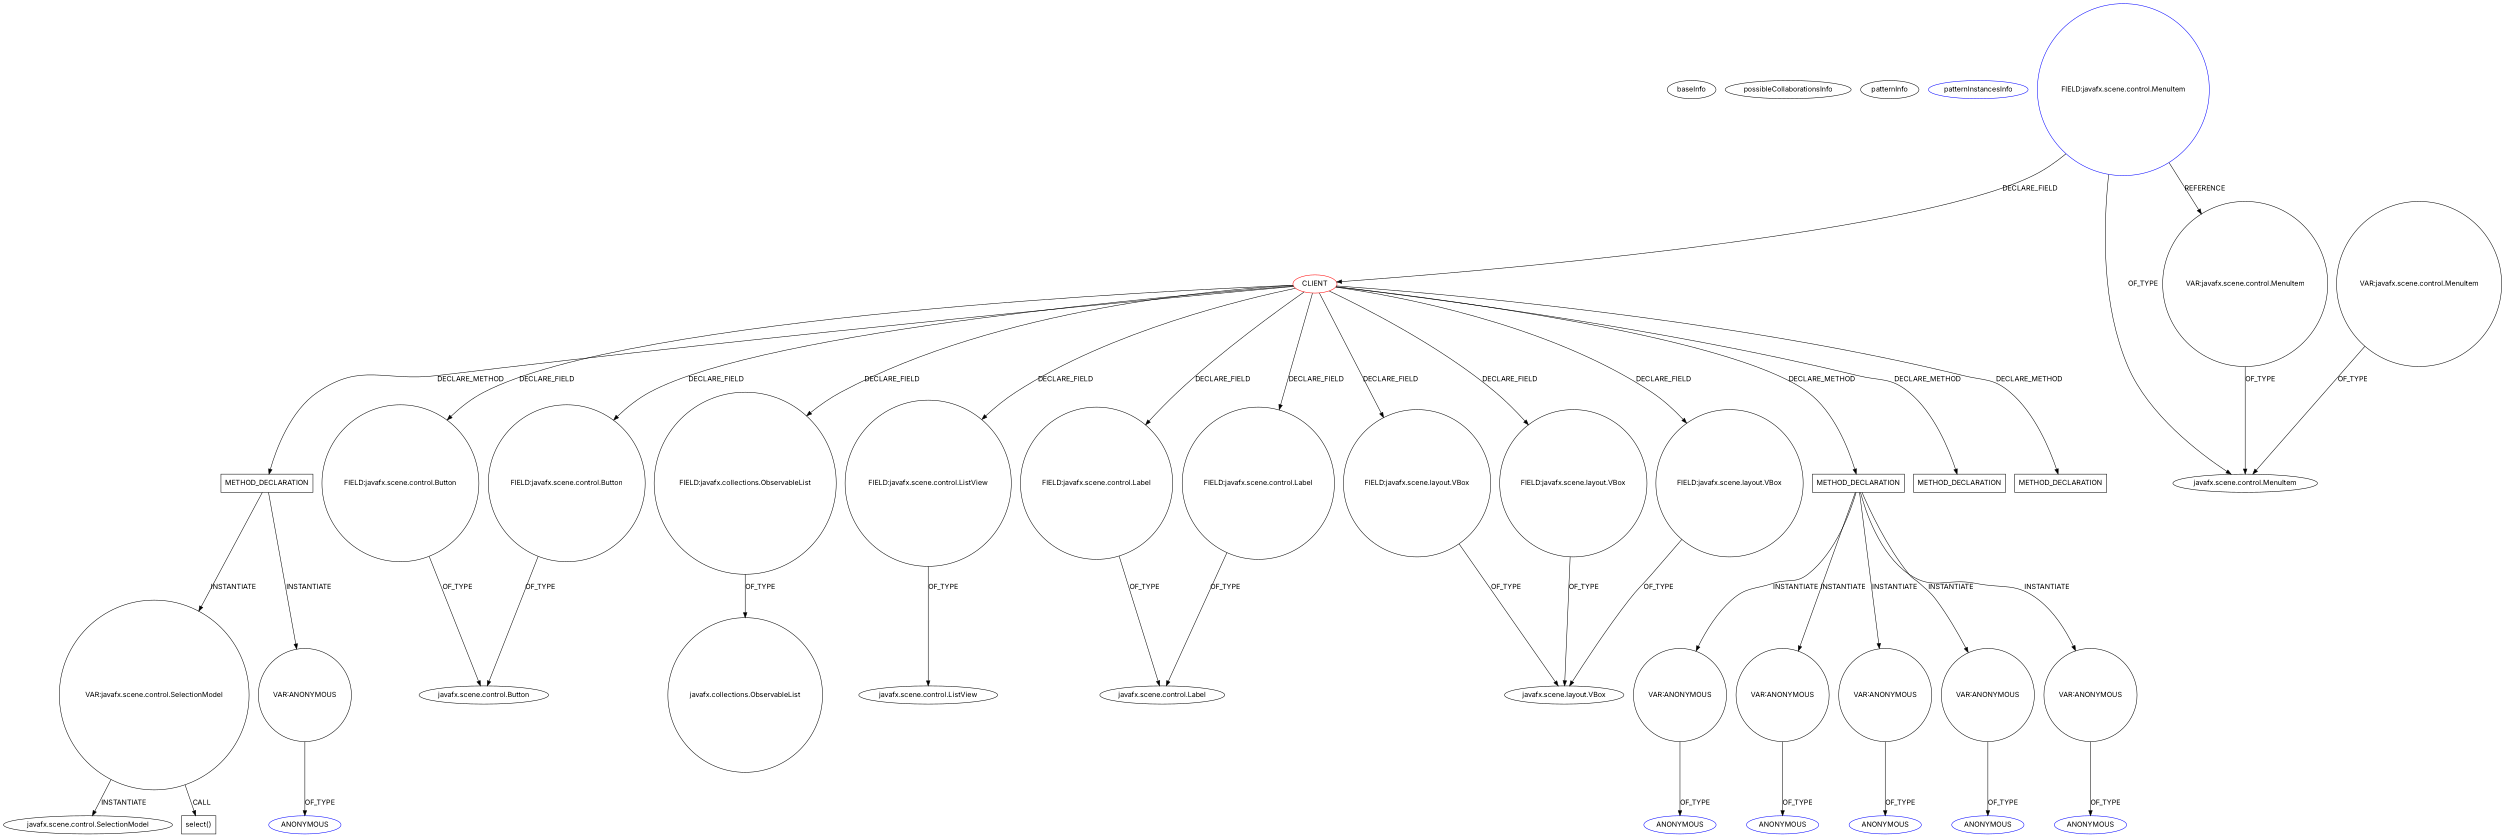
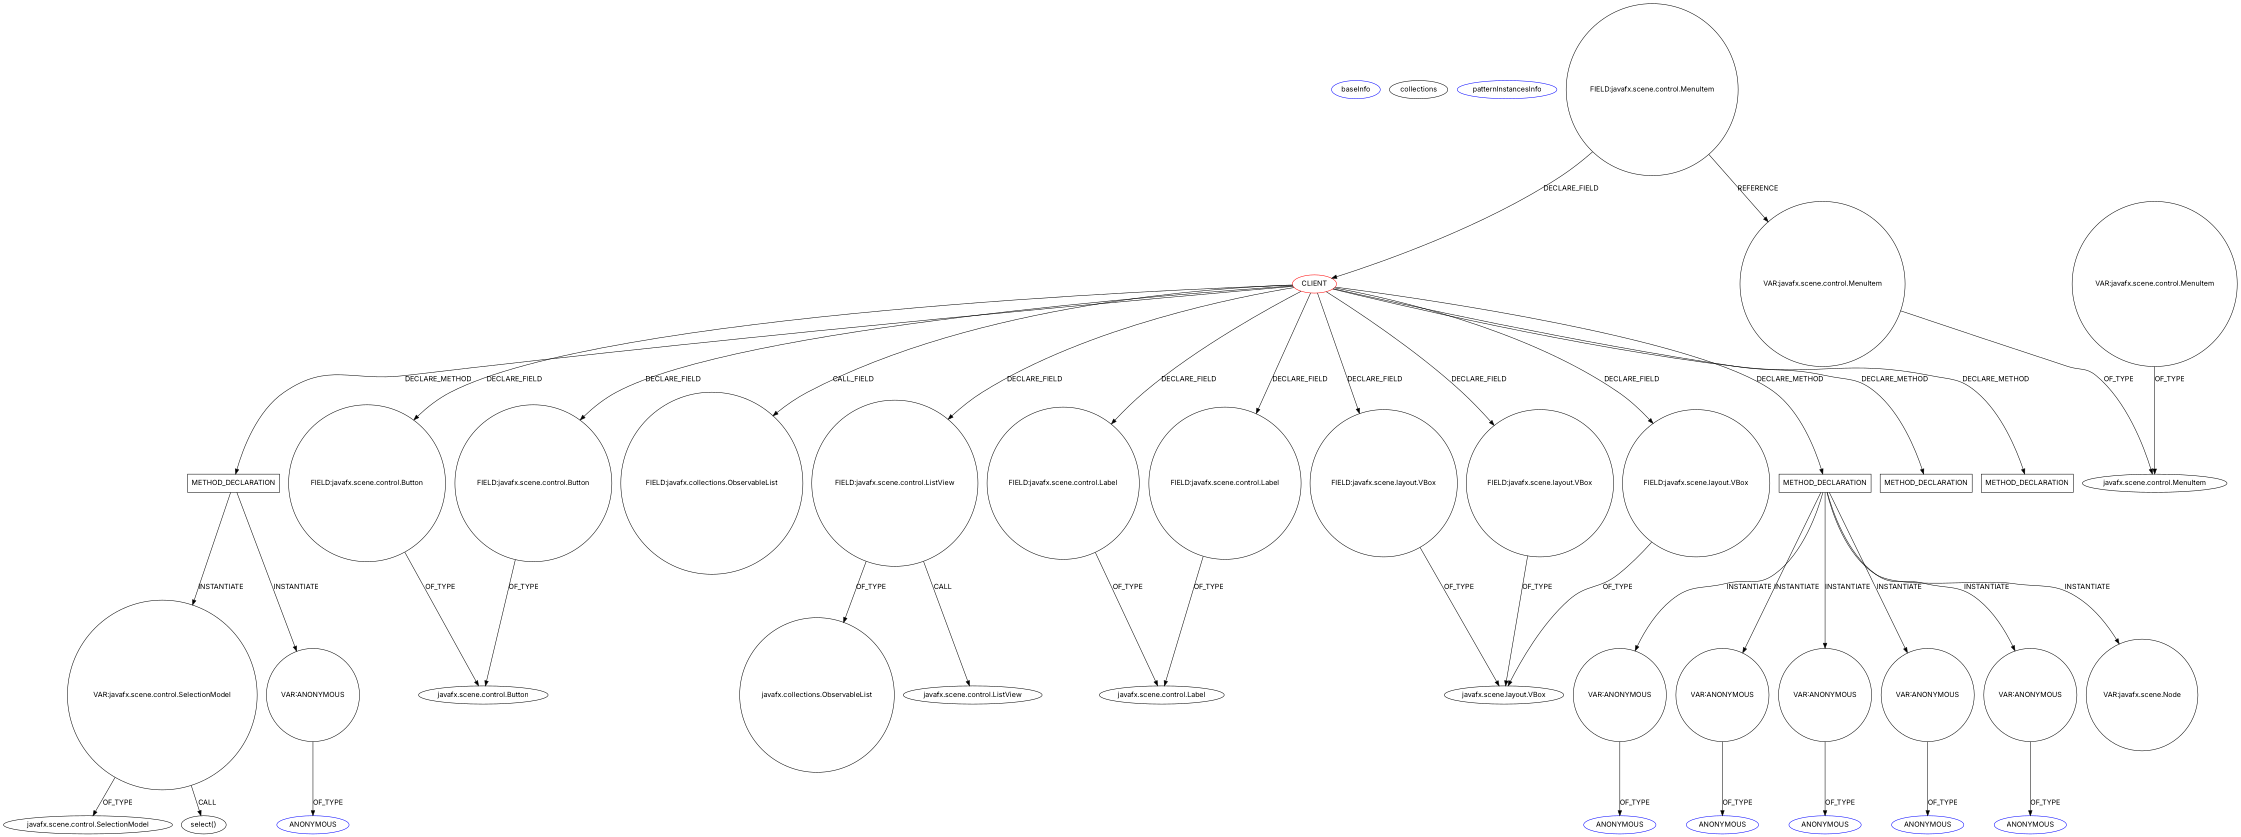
node "baseInfo": color black -> blue
node "possibleCollaborationsInfo": label "possibleCollaborationsInfo" -> "collections"
node "patternInfo": removed
node "FIELD:javafx.scene.control.MenuItem": color blue -> black
edge "FIELD:javafx.scene.control.MenuItem" -> "javafx.scene.control.MenuItem": removed, label "OF_TYPE"
edge "CLIENT" -> "FIELD:javafx.collections.ObservableList": label "DECLARE_FIELD" -> "CALL_FIELD"
edge "FIELD:javafx.scene.control.ListView" -> "javafx.scene.control.ListView": label "OF_TYPE" -> "CALL"
edge "FIELD:javafx.collections.ObservableList" -> "javafx.collections.ObservableList": now "FIELD:javafx.scene.control.ListView" -> "javafx.collections.ObservableList"
node "VAR:javafx.scene.Node": added
edge "VAR:javafx.scene.control.SelectionModel" -> "javafx.scene.control.SelectionModel": label "INSTANTIATE" -> "OF_TYPE"
node "select()": shape box -> ellipse
